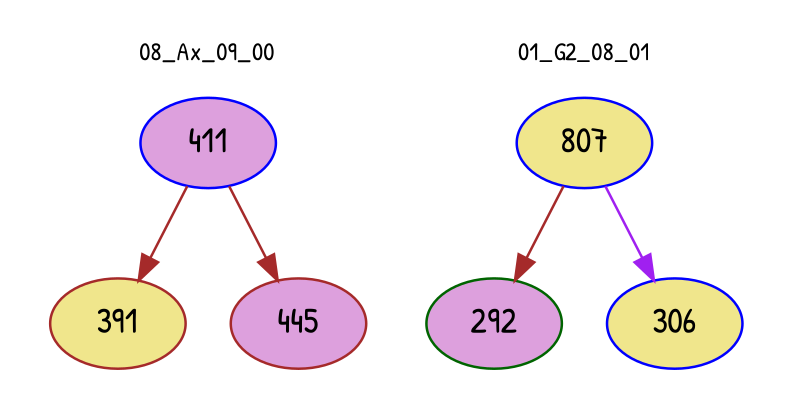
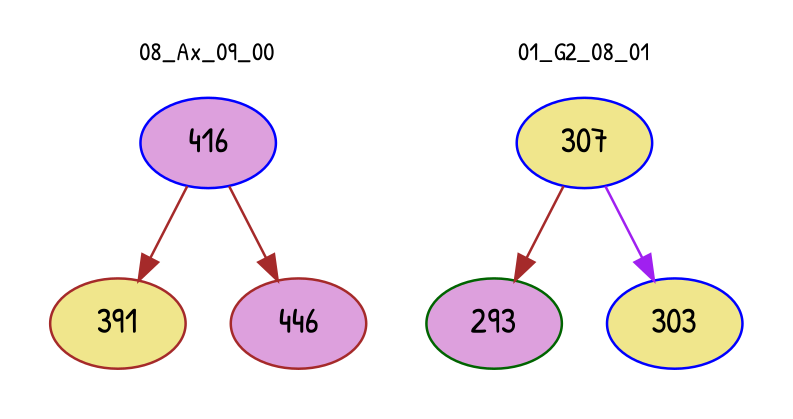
node "411": label "411" -> "416"
node "807": label "807" -> "307"
node "445": label "445" -> "446"
node "292": label "292" -> "293"
node "306": label "306" -> "303"
